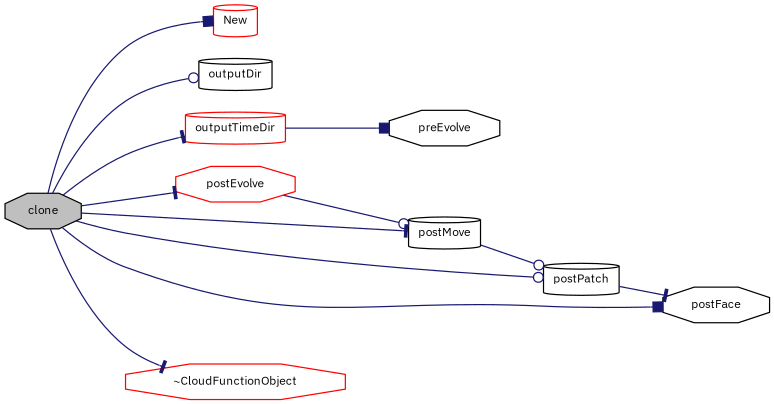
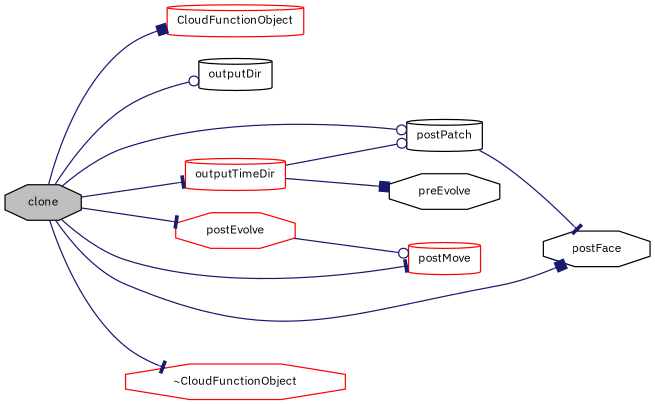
node "New": label "New" -> "CloudFunctionObject"
node "postMove": color black -> red
edge "postMove" -> "postPatch": now "outputTimeDir" -> "postPatch"
